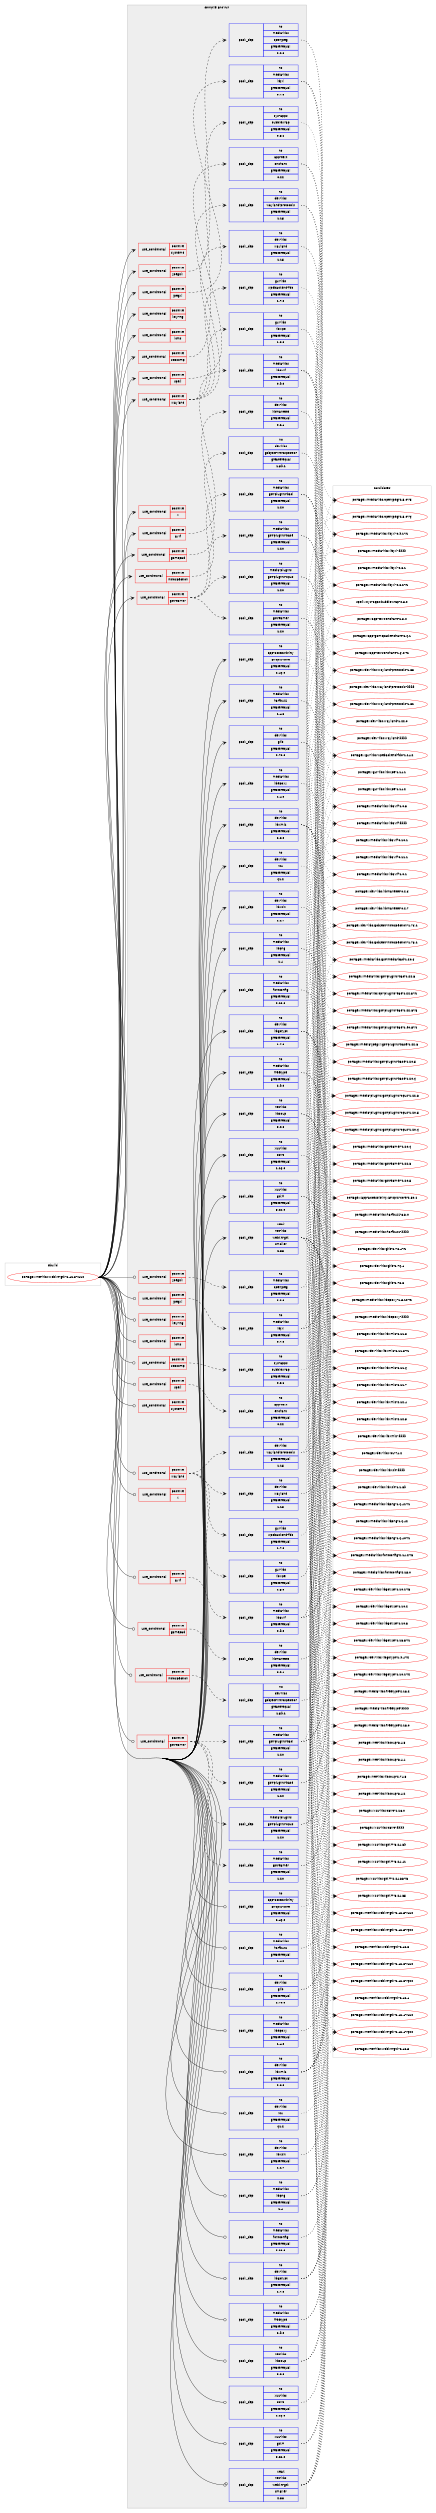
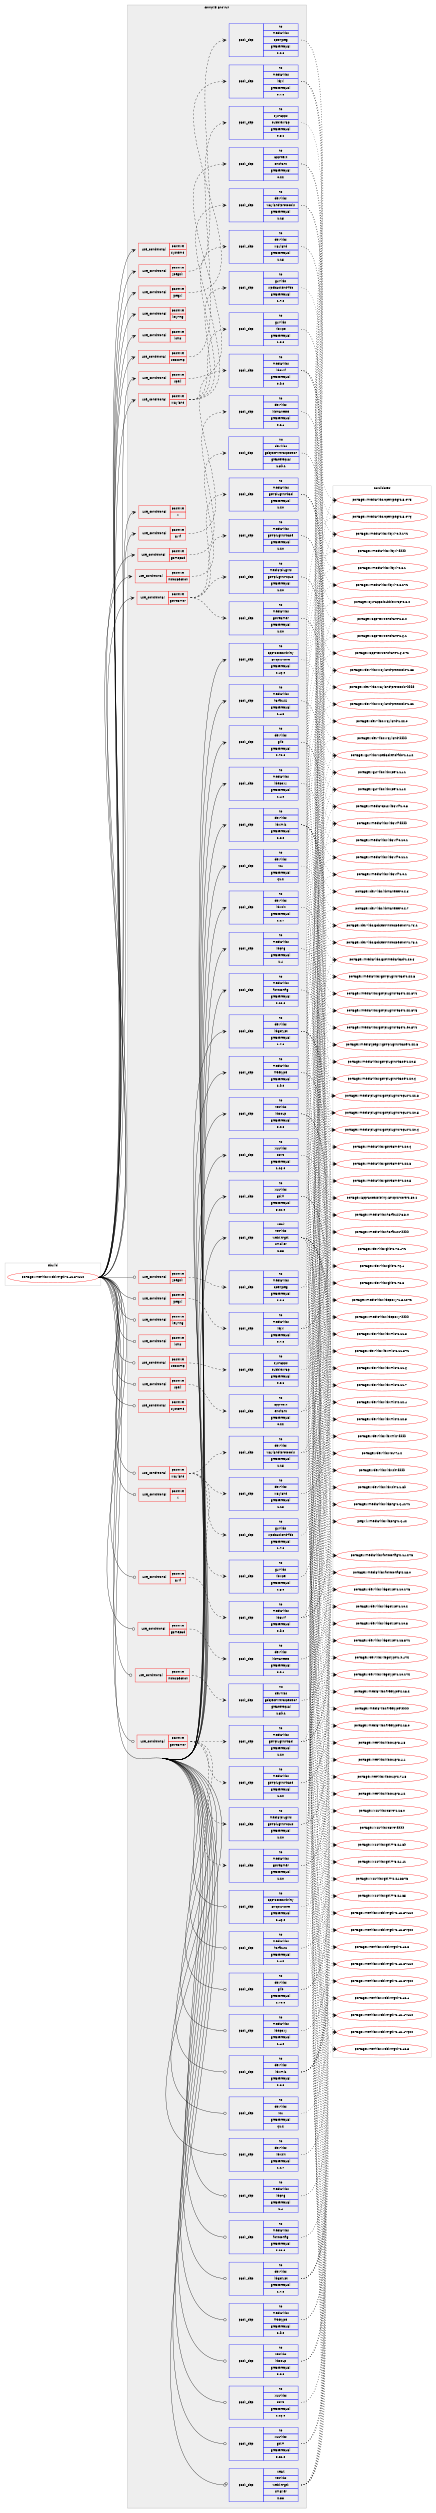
node "spell://sys-apps/bubblewrap-0.8.0": label "spell://sys-apps/bubblewrap-0.8.0" -> "portage://sys-apps/bubblewrap-0.8.0"
node "portage://app-gamepad/enchant-2.6.1": label "portage://app-gamepad/enchant-2.6.1" -> "portage://app-text/enchant-2.6.1"
node "portage://media-libs/libavif-1.0.3": label "portage://media-libs/libavif-1.0.3" -> "portage://media-opus/libavif-1.0.3"
node "portage://media-libs/spi-plugins-bad-1.22.3-r1": label "portage://media-libs/spi-plugins-bad-1.22.3-r1" -> "portage://media-libs/gst-plugins-bad-1.22.3-r1"
node "portage://media-libs/libpng-1.6.42": label "portage://media-libs/libpng-1.6.42" -> "jpegxl://media-libs/libpng-1.6.42"
node "portage://media-libs/libpng-1.6.40-r1": removed
